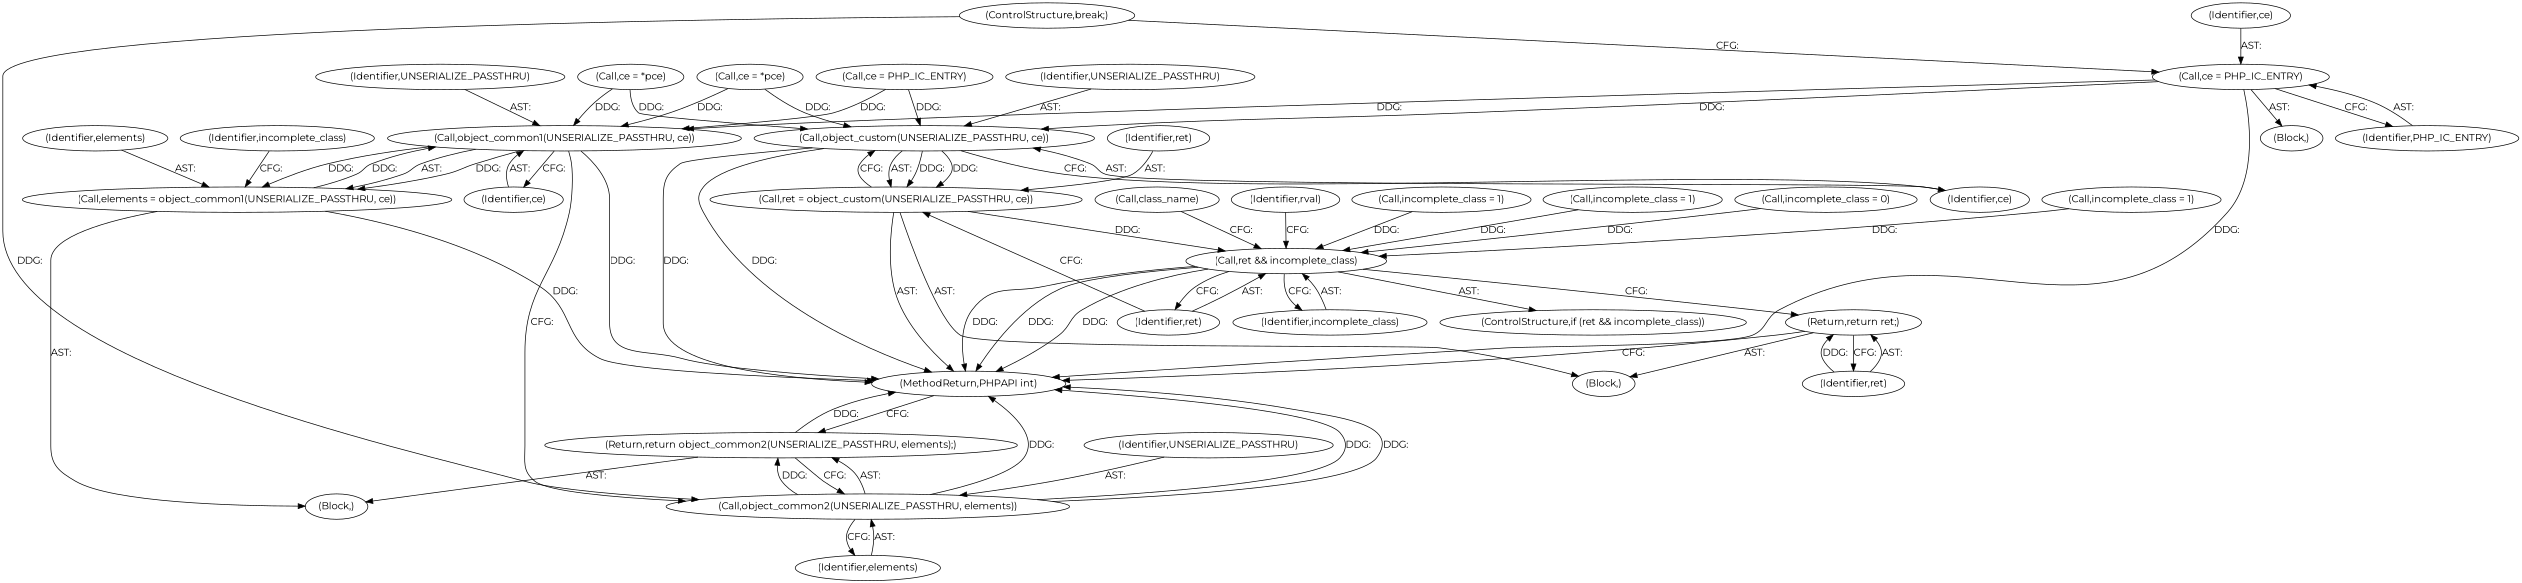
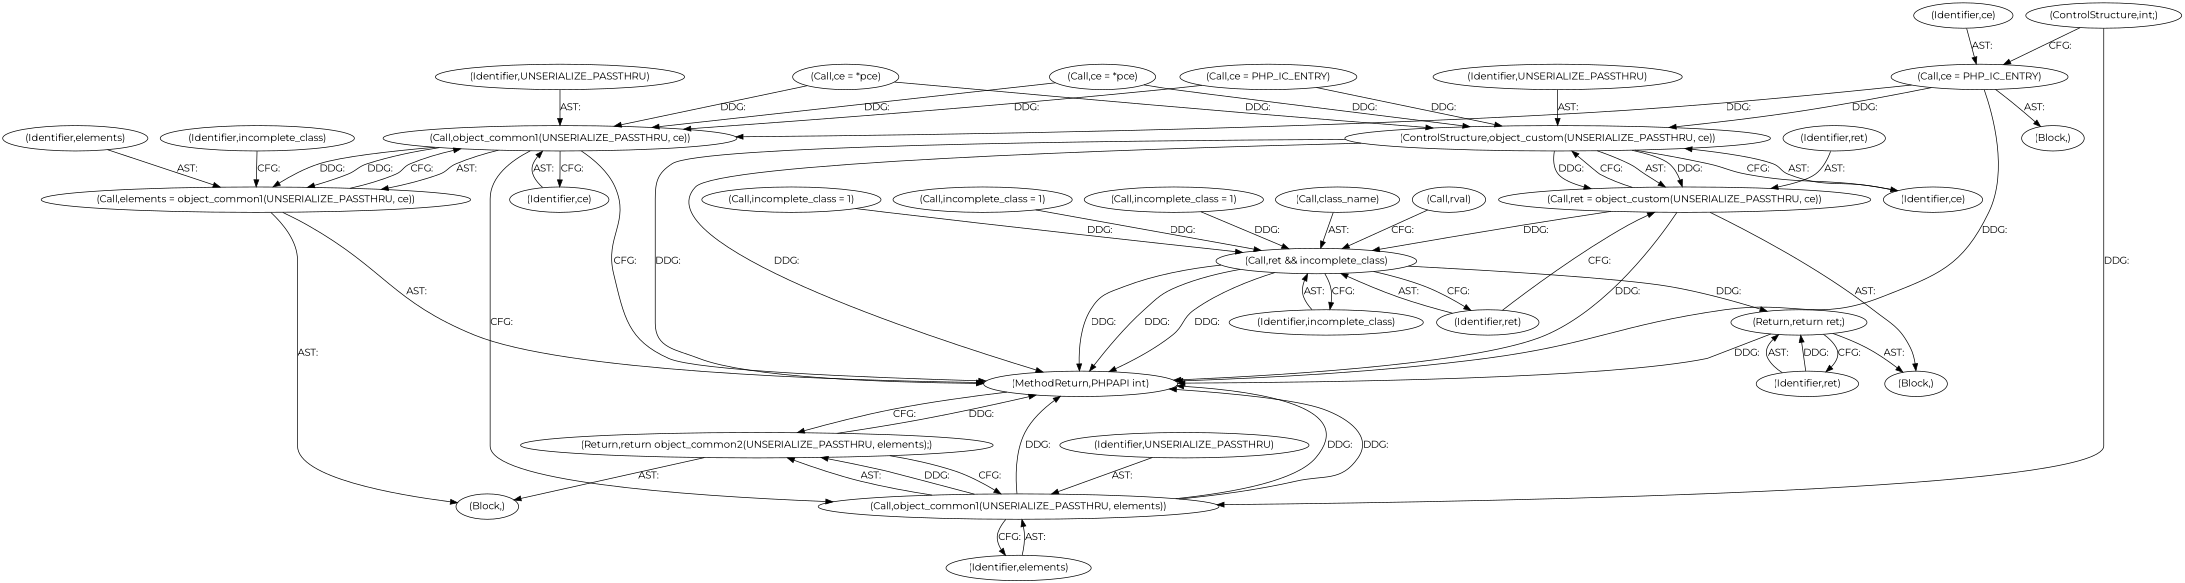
node "(ControlStructure,break;)": label "(ControlStructure,break;)" -> "(ControlStructure,int;)"
node "(Call,object_custom(UNSERIALIZE_PASSTHRU, ce))": label "(Call,object_custom(UNSERIALIZE_PASSTHRU, ce))" -> "(ControlStructure,object_custom(UNSERIALIZE_PASSTHRU, ce))"
node "(Identifier,PHP_IC_ENTRY)": removed
edge "(Call,elements = object_common1(UNSERIALIZE_PASSTHRU, ce))" -> "(Call,object_common1(UNSERIALIZE_PASSTHRU, ce))": label "DDG: " -> "CFG: "
node "(Identifier,rval)": label "(Identifier,rval)" -> "(Call,rval)"
node "(Call,incomplete_class = 0)": removed
edge "(Call,class_name)" -> "(Call,ret && incomplete_class)": label "CFG: " -> "AST: "
edge "(Call,object_common1(UNSERIALIZE_PASSTHRU, ce))" -> "(MethodReturn,PHPAPI int)": label "DDG: " -> "CFG: "
edge "(Call,elements = object_common1(UNSERIALIZE_PASSTHRU, ce))" -> "(MethodReturn,PHPAPI int)": label "DDG: " -> "AST: "
edge "(Call,ret = object_custom(UNSERIALIZE_PASSTHRU, ce))" -> "(MethodReturn,PHPAPI int)": label "AST: " -> "DDG: "
edge "(Call,ret && incomplete_class)" -> "(Return,return ret;)": label "CFG: " -> "DDG: "
node "(ControlStructure,if (ret && incomplete_class))": removed
edge "(Return,return ret;)" -> "(MethodReturn,PHPAPI int)": label "CFG: " -> "DDG: "
node "(Call,object_common2(UNSERIALIZE_PASSTHRU, elements))": label "(Call,object_common2(UNSERIALIZE_PASSTHRU, elements))" -> "(Call,object_common1(UNSERIALIZE_PASSTHRU, elements))"
